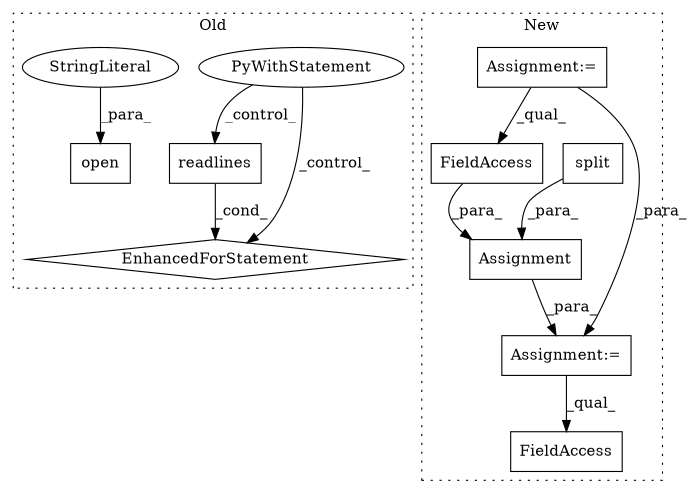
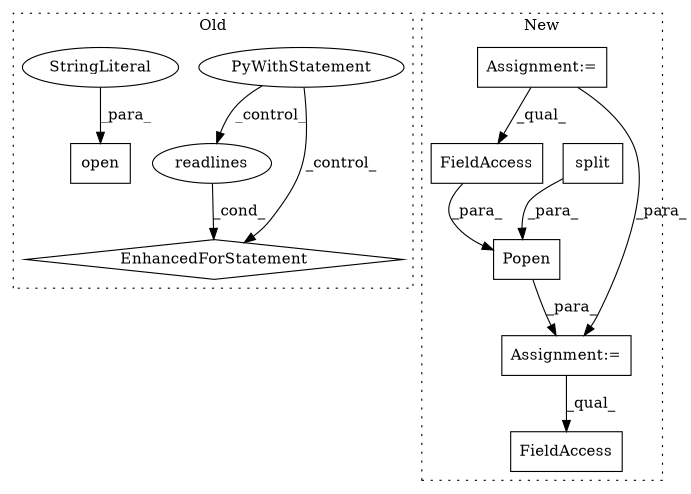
node "readlines": shape box -> ellipse
node "Assignment": label "Assignment" -> "Popen"
